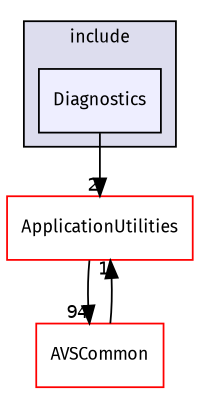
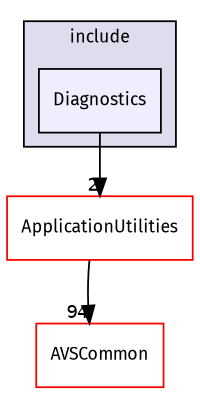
edge "AVSCommon" -> "ApplicationUtilities": removed
